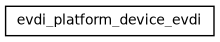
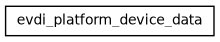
node "evdi_platform_device_evdi": label "evdi_platform_device_evdi" -> "evdi_platform_device_data"
